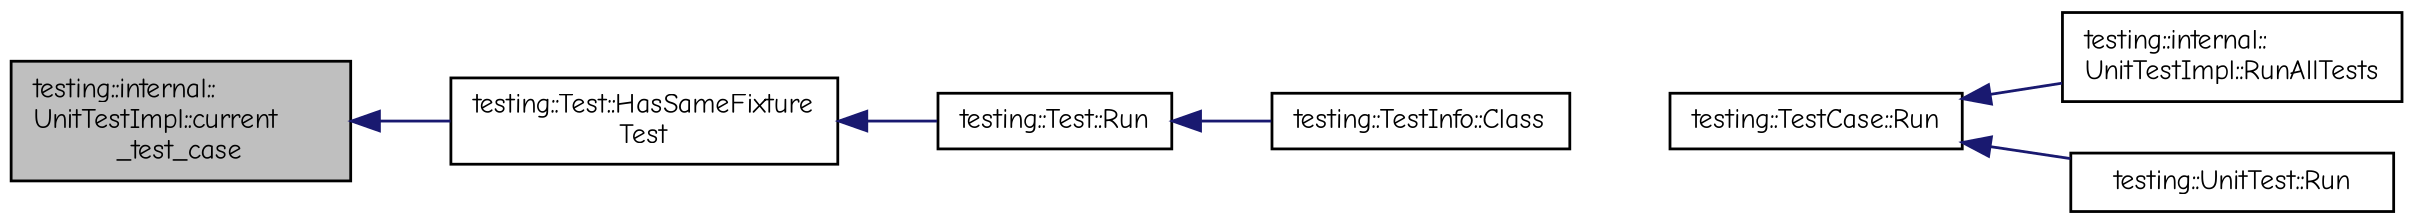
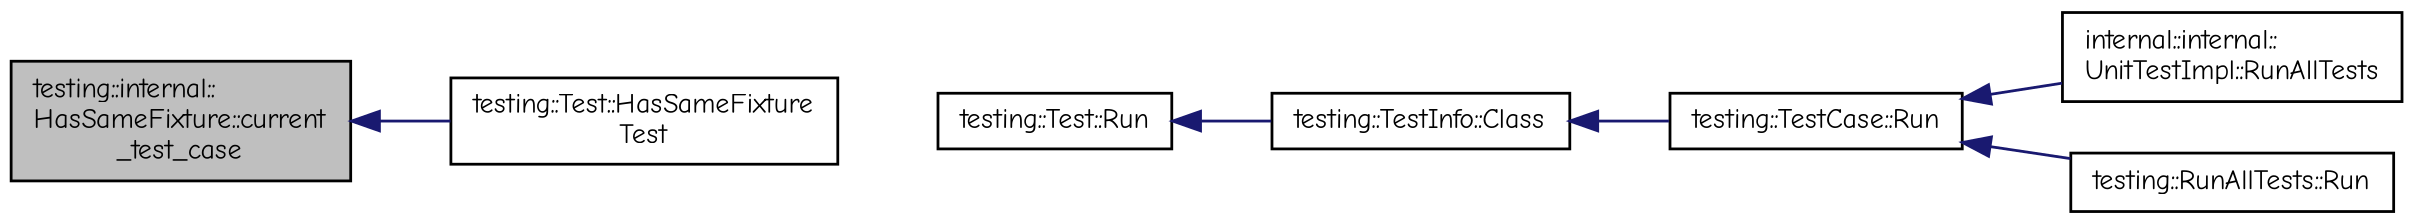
node "testing::internal:: UnitTestImpl::RunAllTests": label "testing::internal:: UnitTestImpl::RunAllTests" -> "internal::internal:: UnitTestImpl::RunAllTests"
node "testing::internal:: UnitTestImpl::current _test_case": label "testing::internal:: UnitTestImpl::current _test_case" -> "testing::internal:: HasSameFixture::current _test_case"
edge "testing::Test::Run" -> "testing::Test::HasSameFixture Test": removed
edge "testing::TestCase::Run" -> "testing::TestInfo::Class": added
node "testing::UnitTest::Run": label "testing::UnitTest::Run" -> "testing::RunAllTests::Run"
